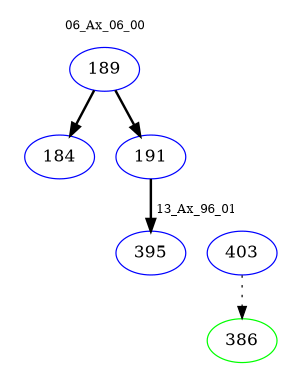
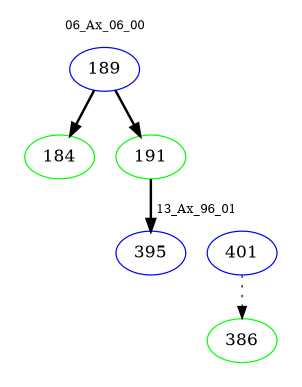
node "184": color blue -> green
node "191": color blue -> green
node "403": label "403" -> "401"
